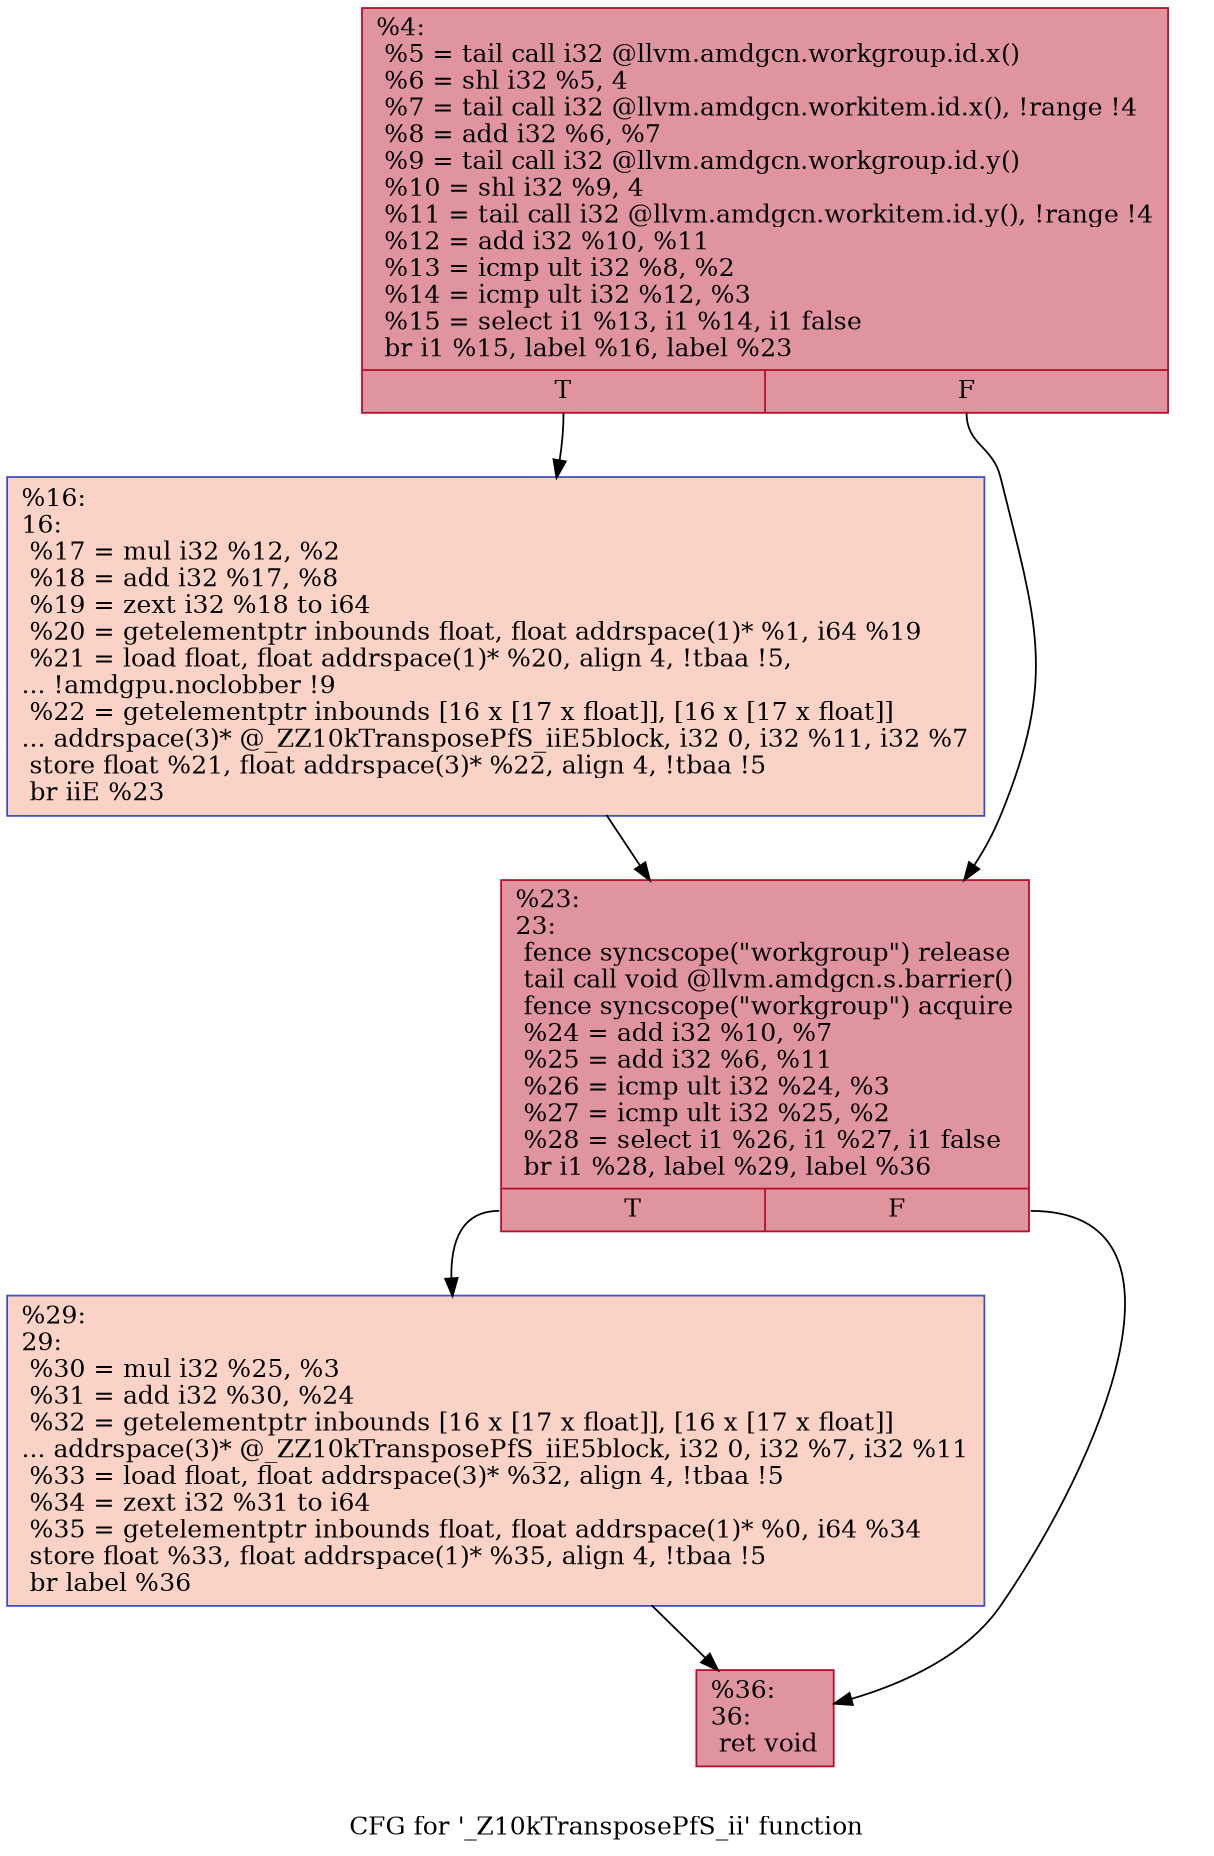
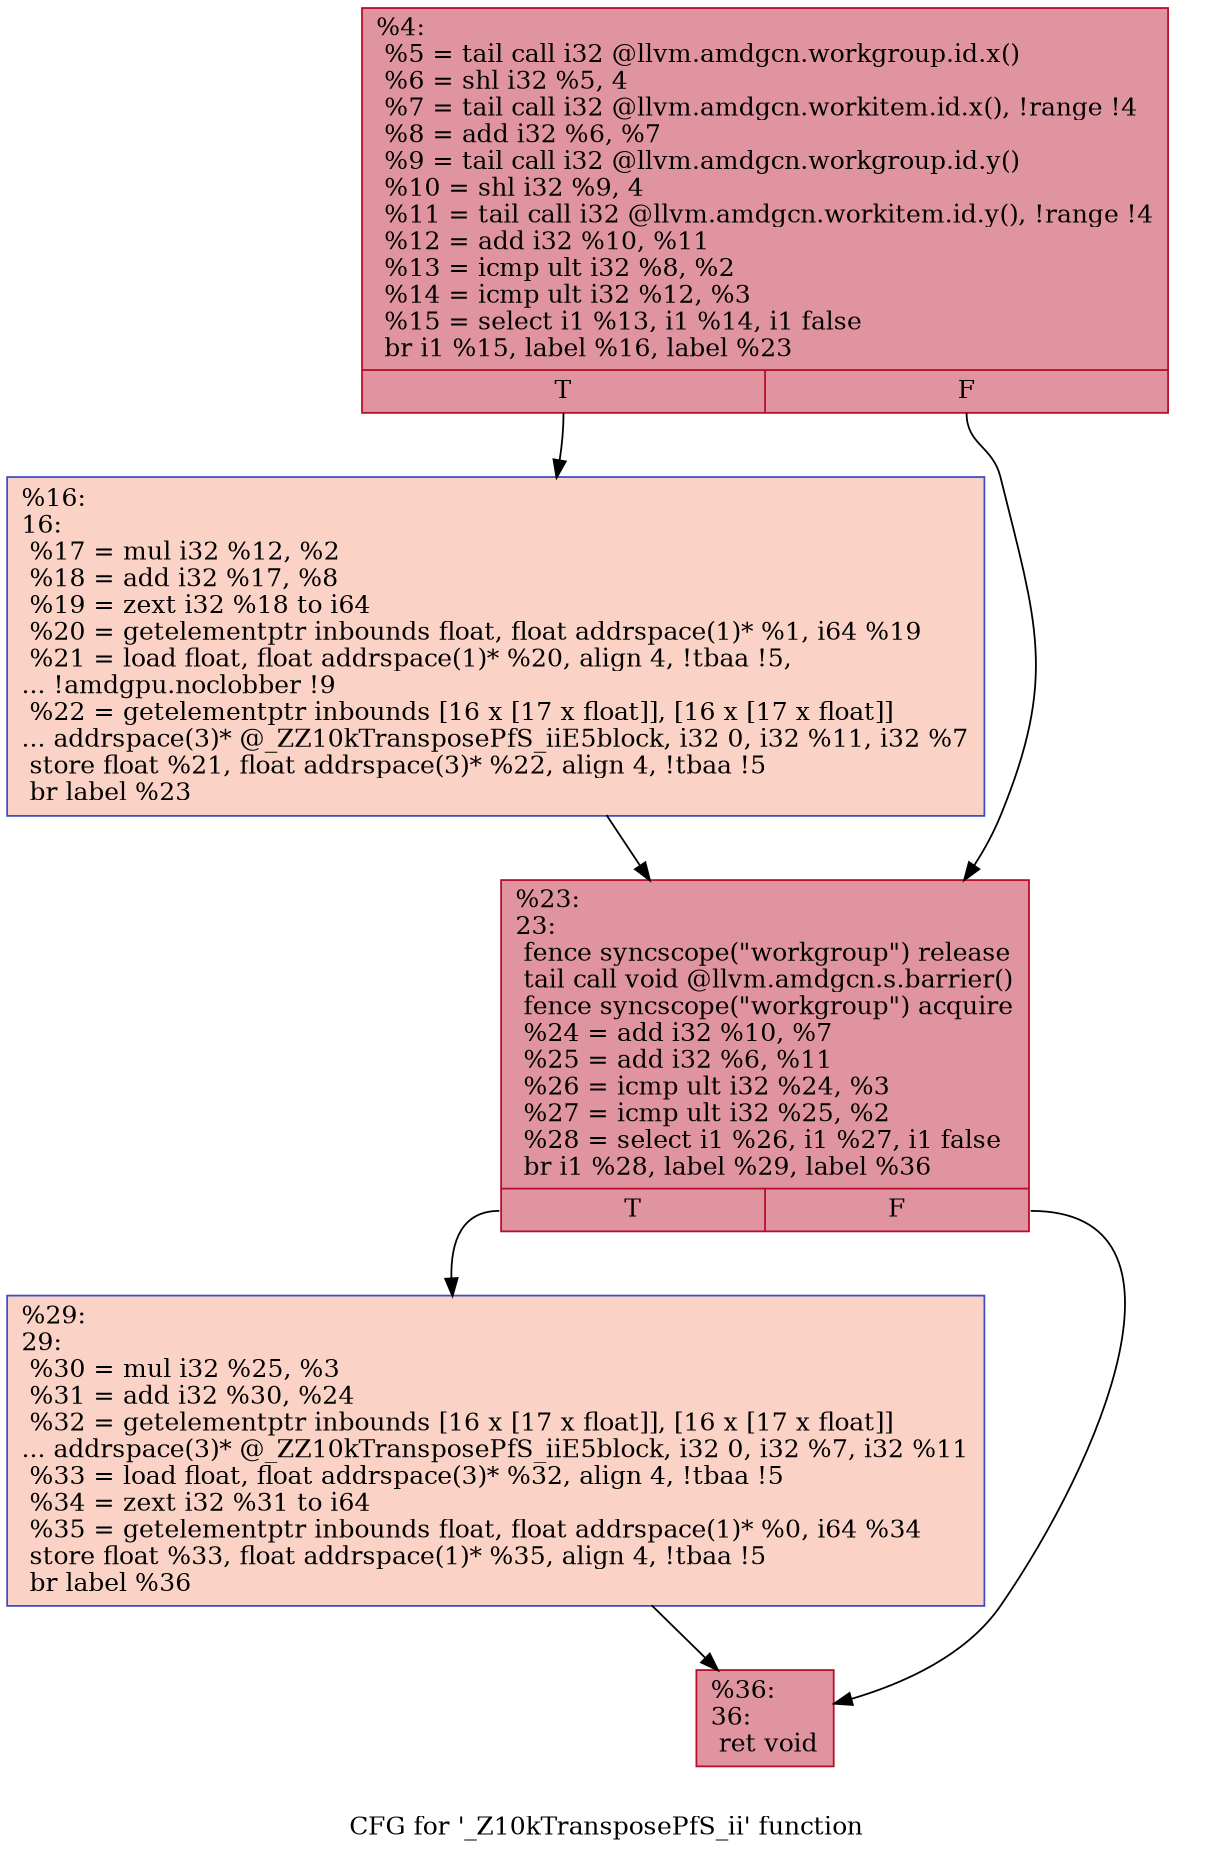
node "%16:": text "br iiE %23" -> "br label %23"
